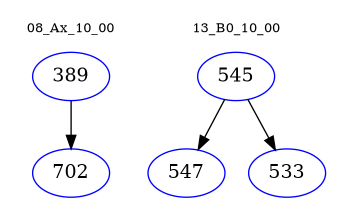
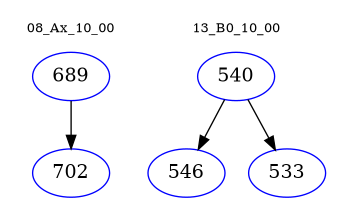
node "389": label "389" -> "689"
node "545": label "545" -> "540"
node "547": label "547" -> "546"
